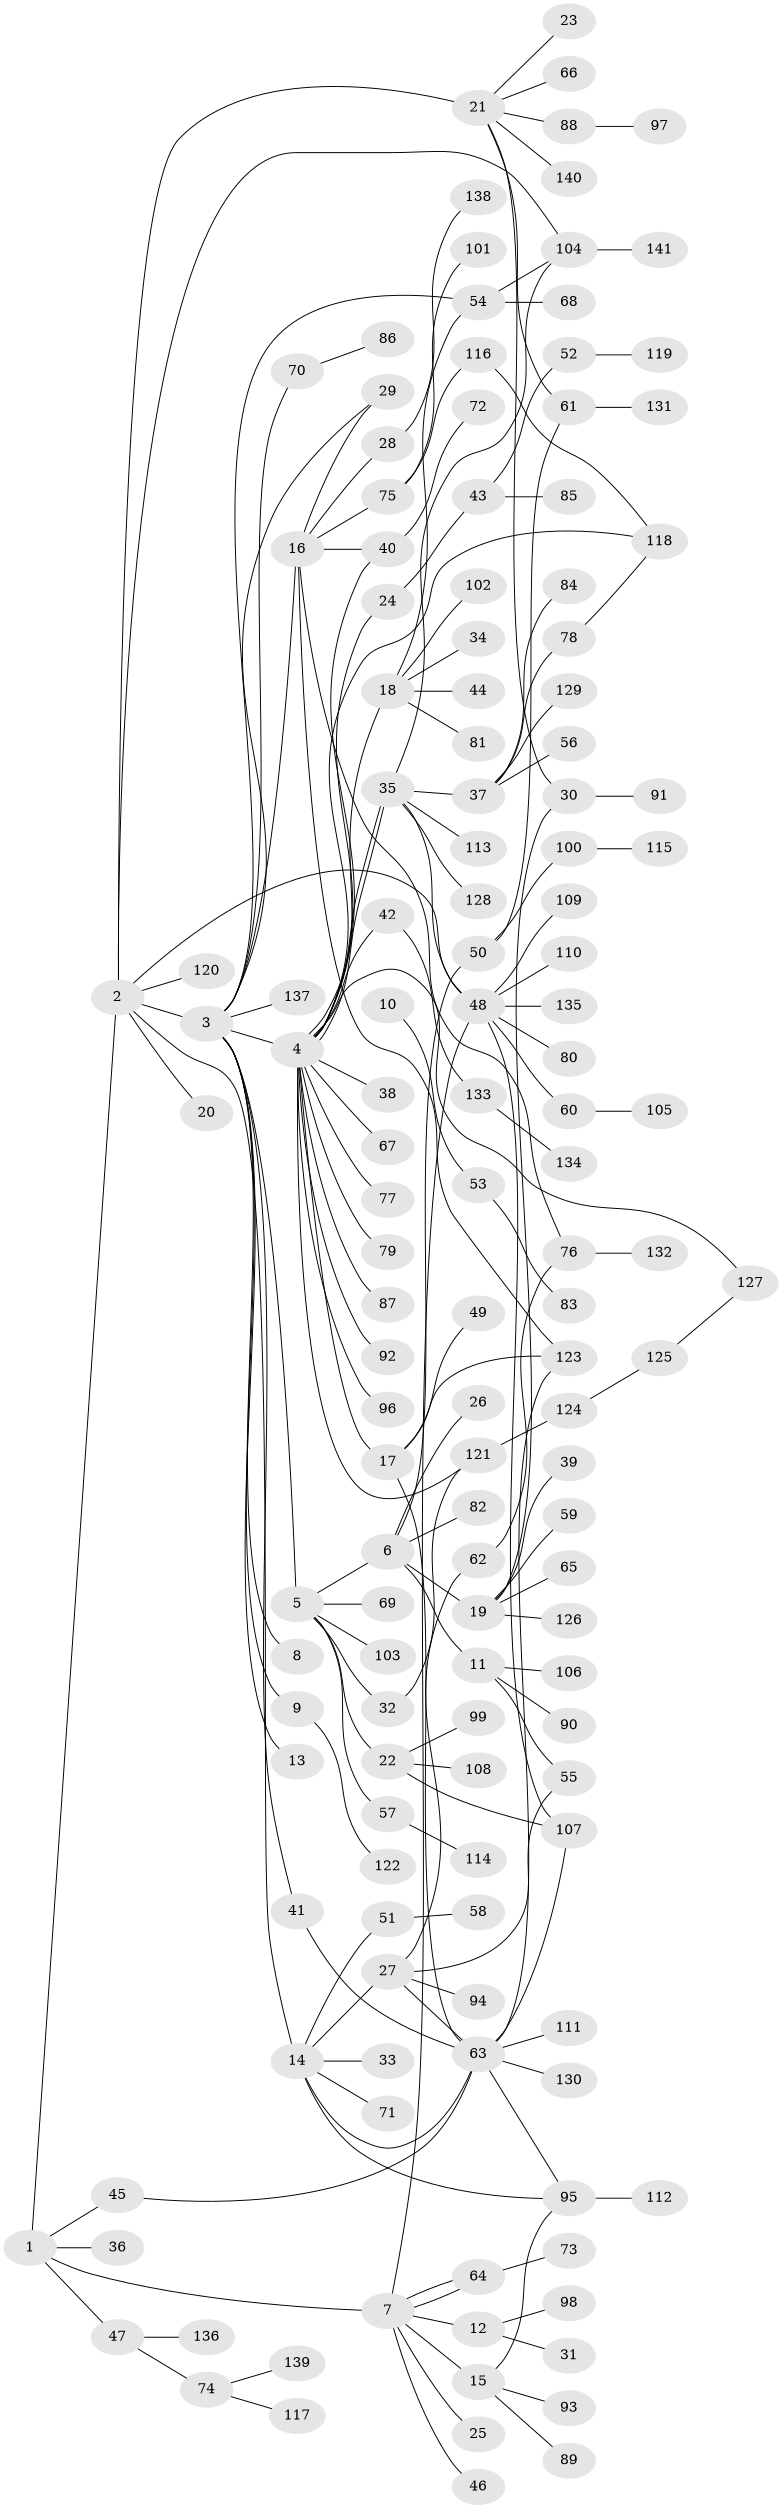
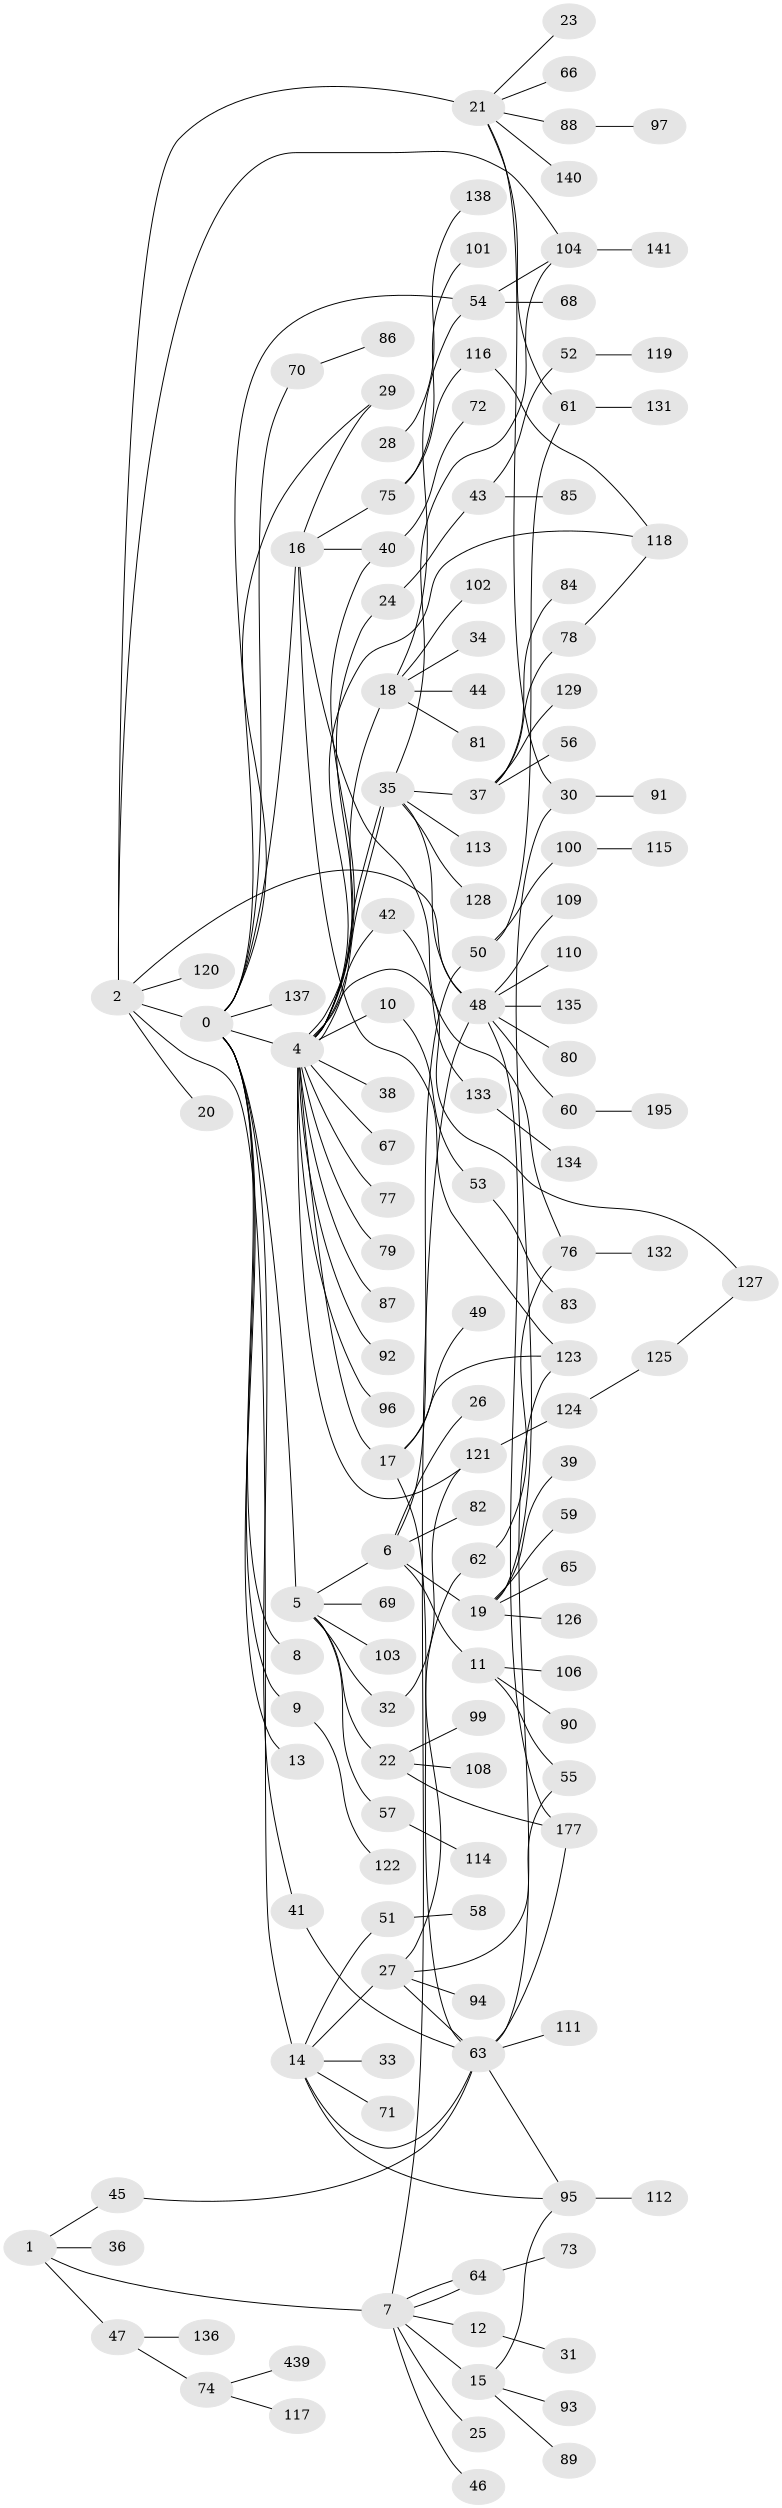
edge "28" -- "16": removed
node "3": label "3" -> "0"
edge "10" -- "4": added
node "105": label "105" -> "195"
edge "2" -- "1": removed
node "107": label "107" -> "177"
node "130": removed
node "98": removed
node "139": label "139" -> "439"
